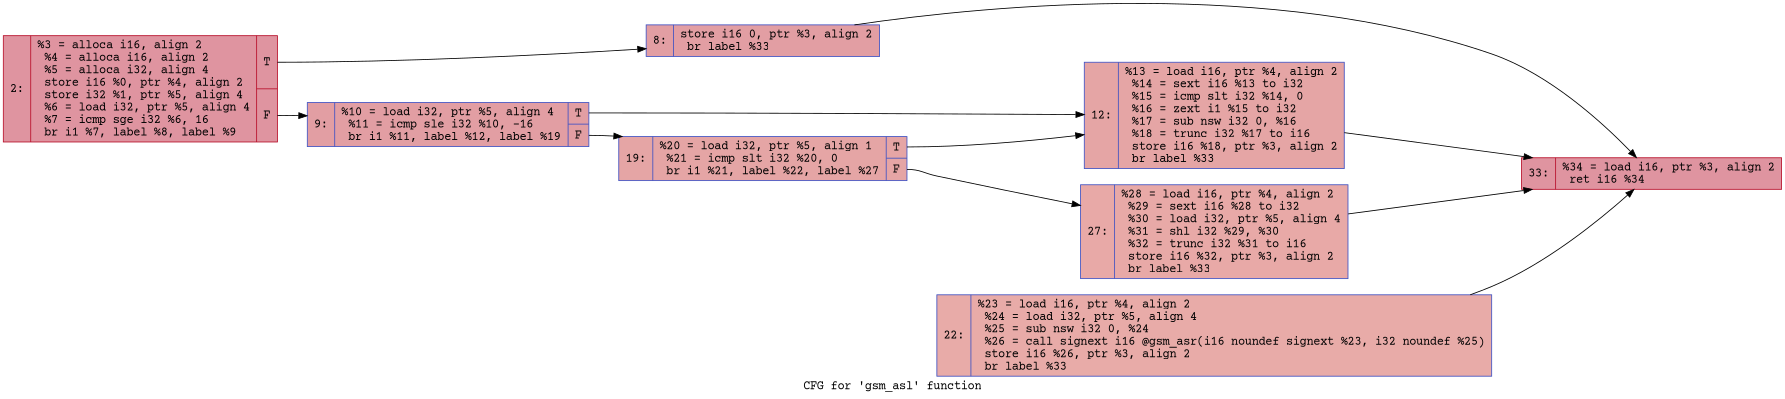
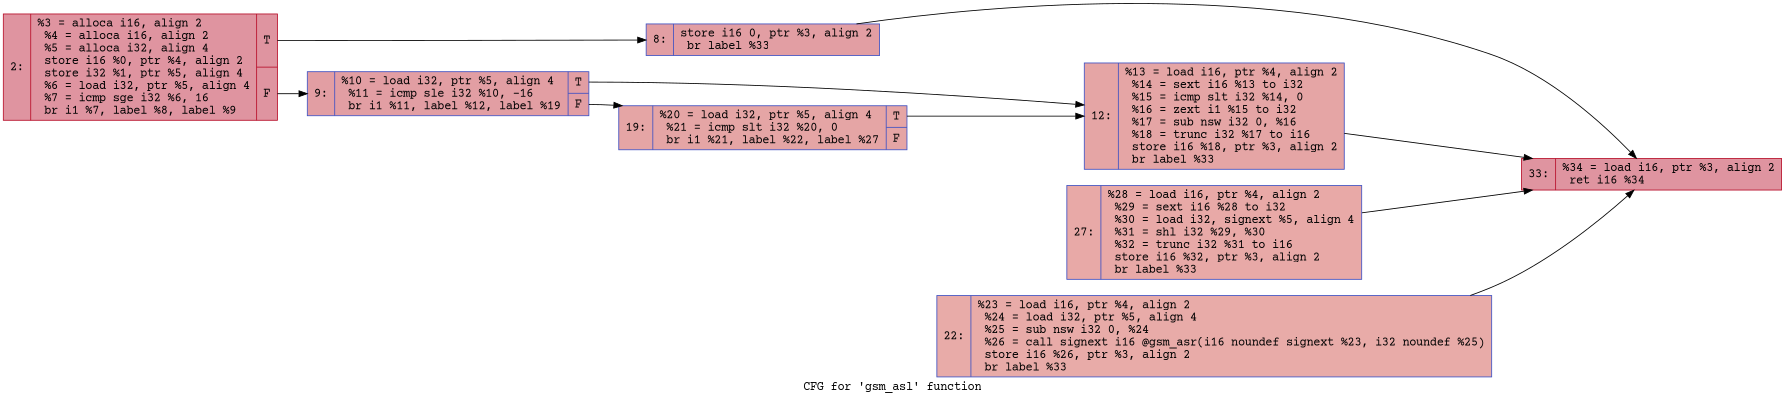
node "19:": text "%20 = load i32, ptr %5, align 1" -> "%20 = load i32, ptr %5, align 4"
edge "19:" -> "27:": removed
node "27:": text "%30 = load i32, ptr %5, align 4" -> "%30 = load i32, signext %5, align 4"
